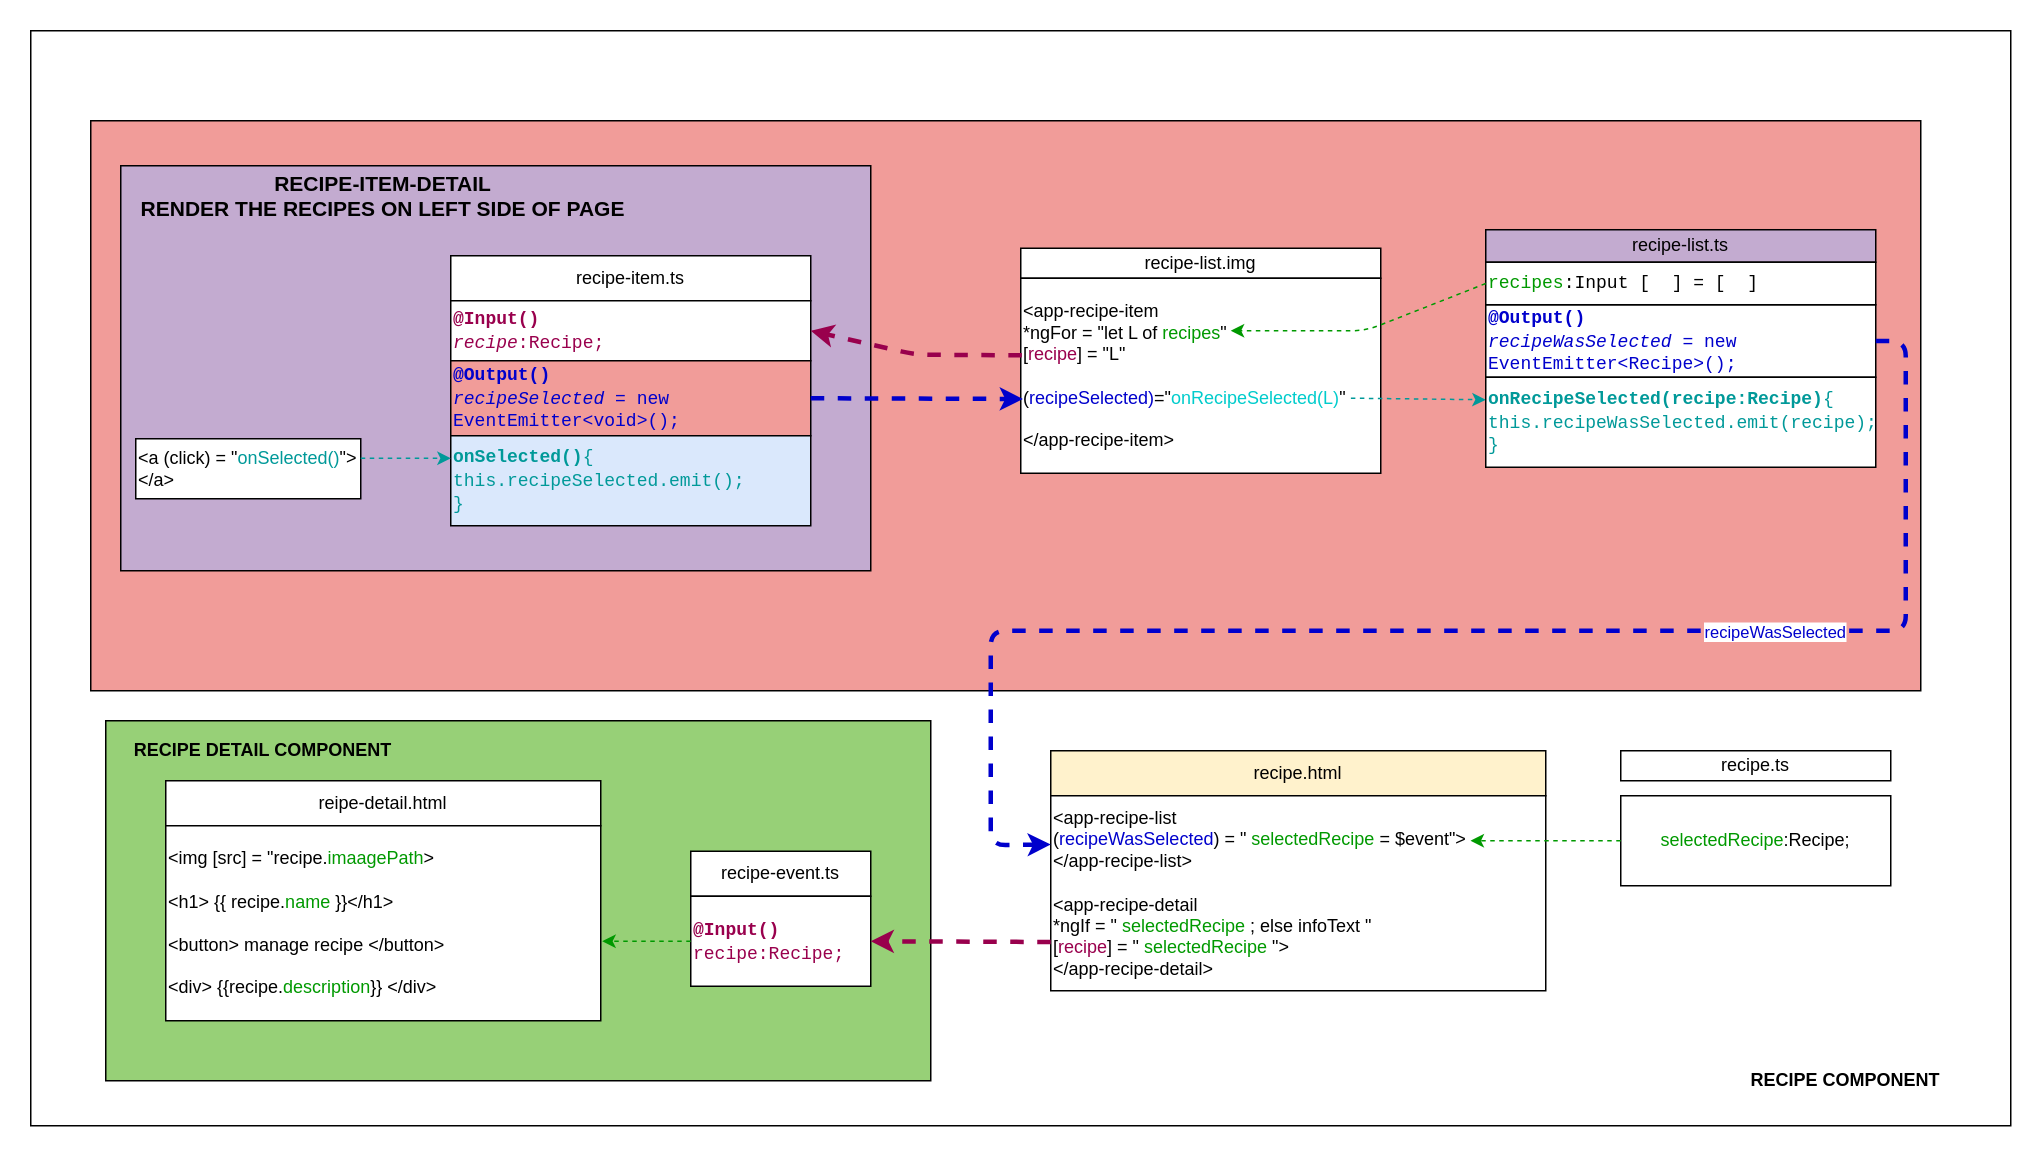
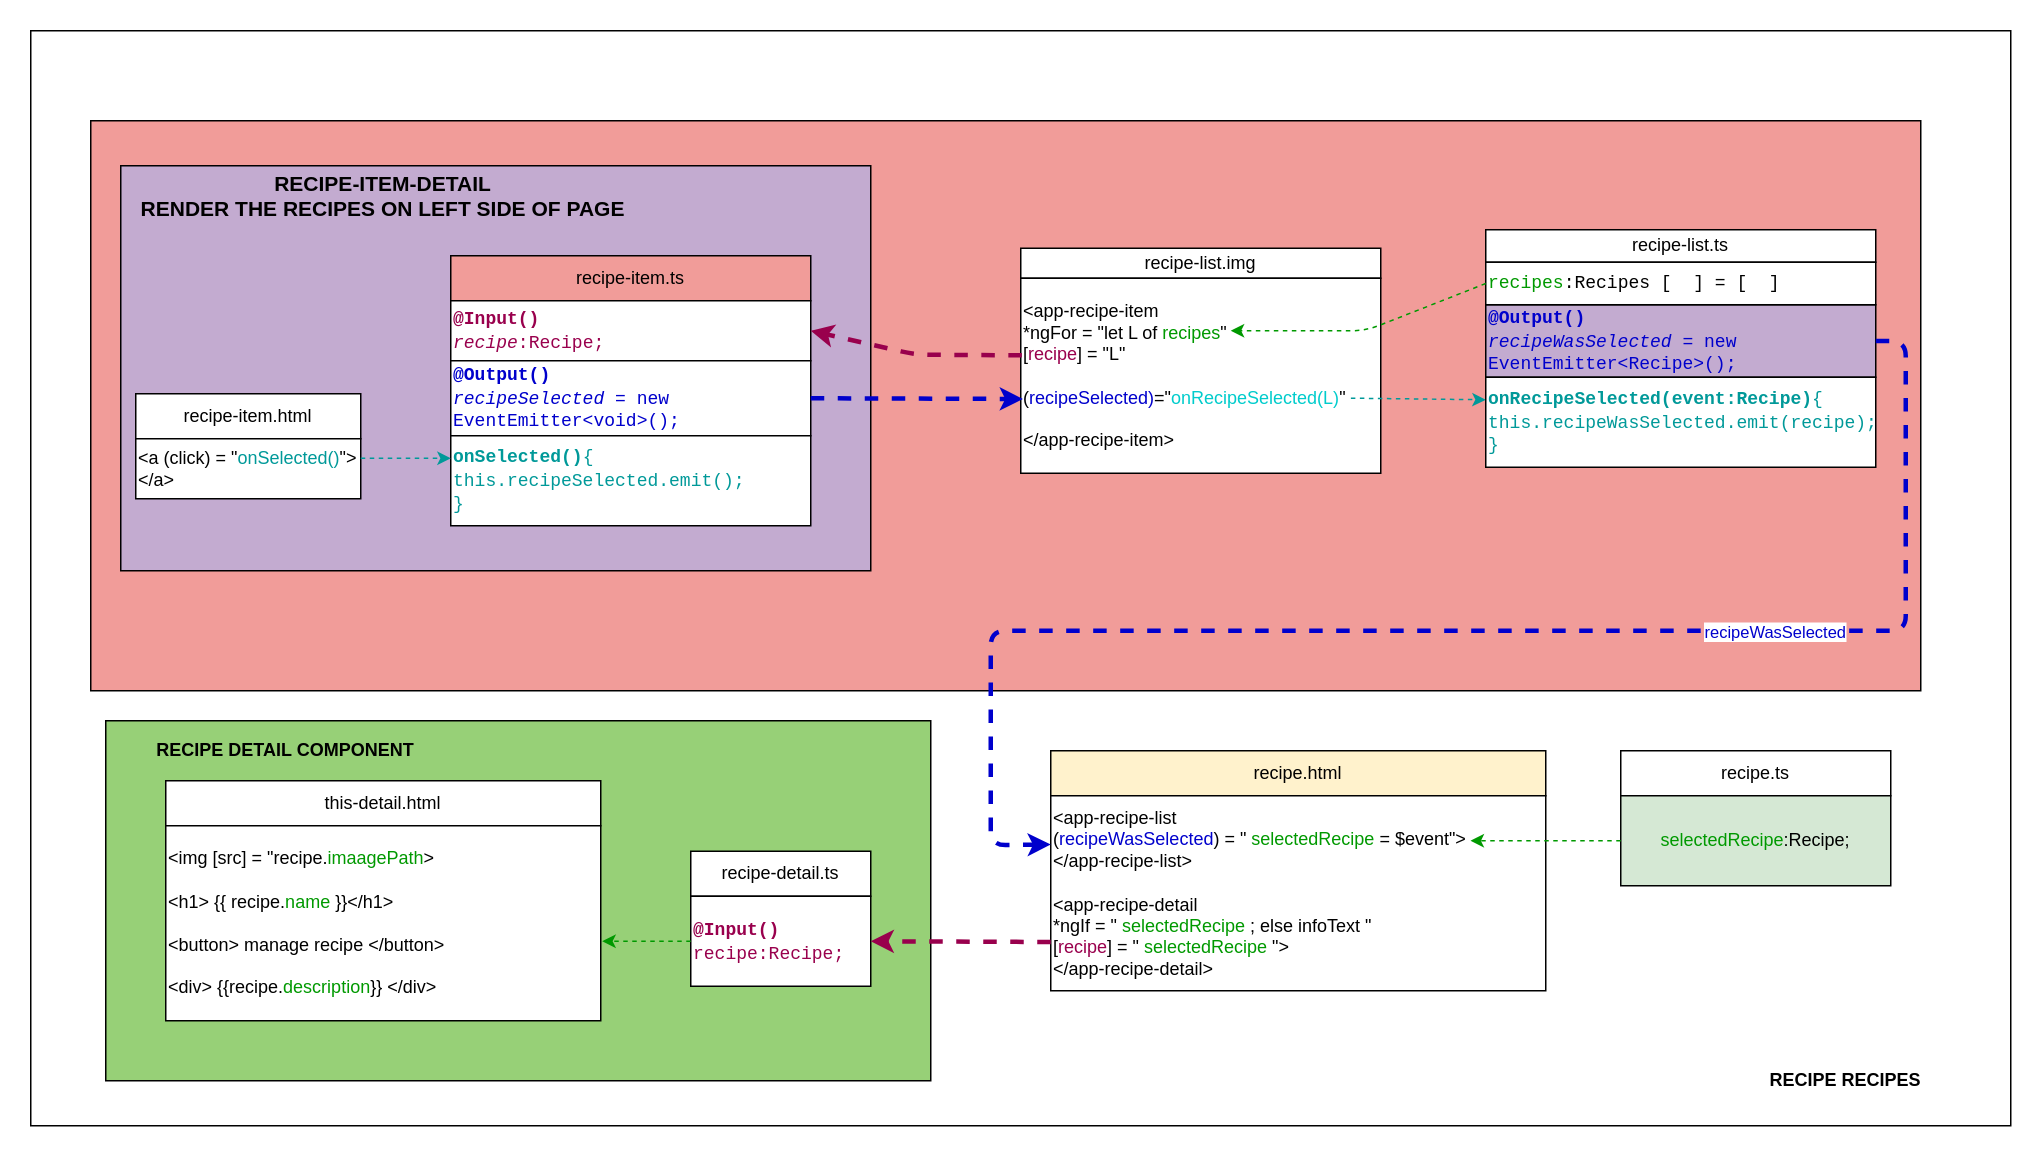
node "recipe-list.ts": fillcolor #c3abd0 -> #ffffff
node "recipe-item.ts": fillcolor #ffffff -> #f19c99
node "recipes:Input [ ] = [ ]": label "recipes:Input [ ] = [ ]" -> "recipes:Recipes [ ] = [ ]"
node "@Output() recipeWasSelected = new EventEmitter<Recipe>();": fillcolor #ffffff -> #c3abd0
node "@Output() recipeSelected = new EventEmitter<void>();": fillcolor #f19c99 -> #ffffff
node "recipe-item.html": added
node "onRecipeSelected(recipe:Recipe){ this.recipeWasSelected.emit(recipe); }": label "onRecipeSelected(recipe:Recipe){ this.recipeWasSelected.emit(recipe); }" -> "onRecipeSelected(event:Recipe){ this.recipeWasSelected.emit(recipe); }"
node "onSelected(){ this.recipeSelected.emit(); }": fillcolor #dae8fc -> #ffffff
node "RECIPE DETAIL COMPONENT": moved (263, 751) -> (286, 751)
node "recipe.ts": size 270x30 -> 270x45
node "reipe-detail.html": label "reipe-detail.html" -> "this-detail.html"
node "selectedRecipe:Recipe;": fillcolor #ffffff -> #d5e8d4
node "recipe-event.ts": label "recipe-event.ts" -> "recipe-detail.ts"
node "RECIPE COMPONENT": label "RECIPE COMPONENT" -> "RECIPE RECIPES"
